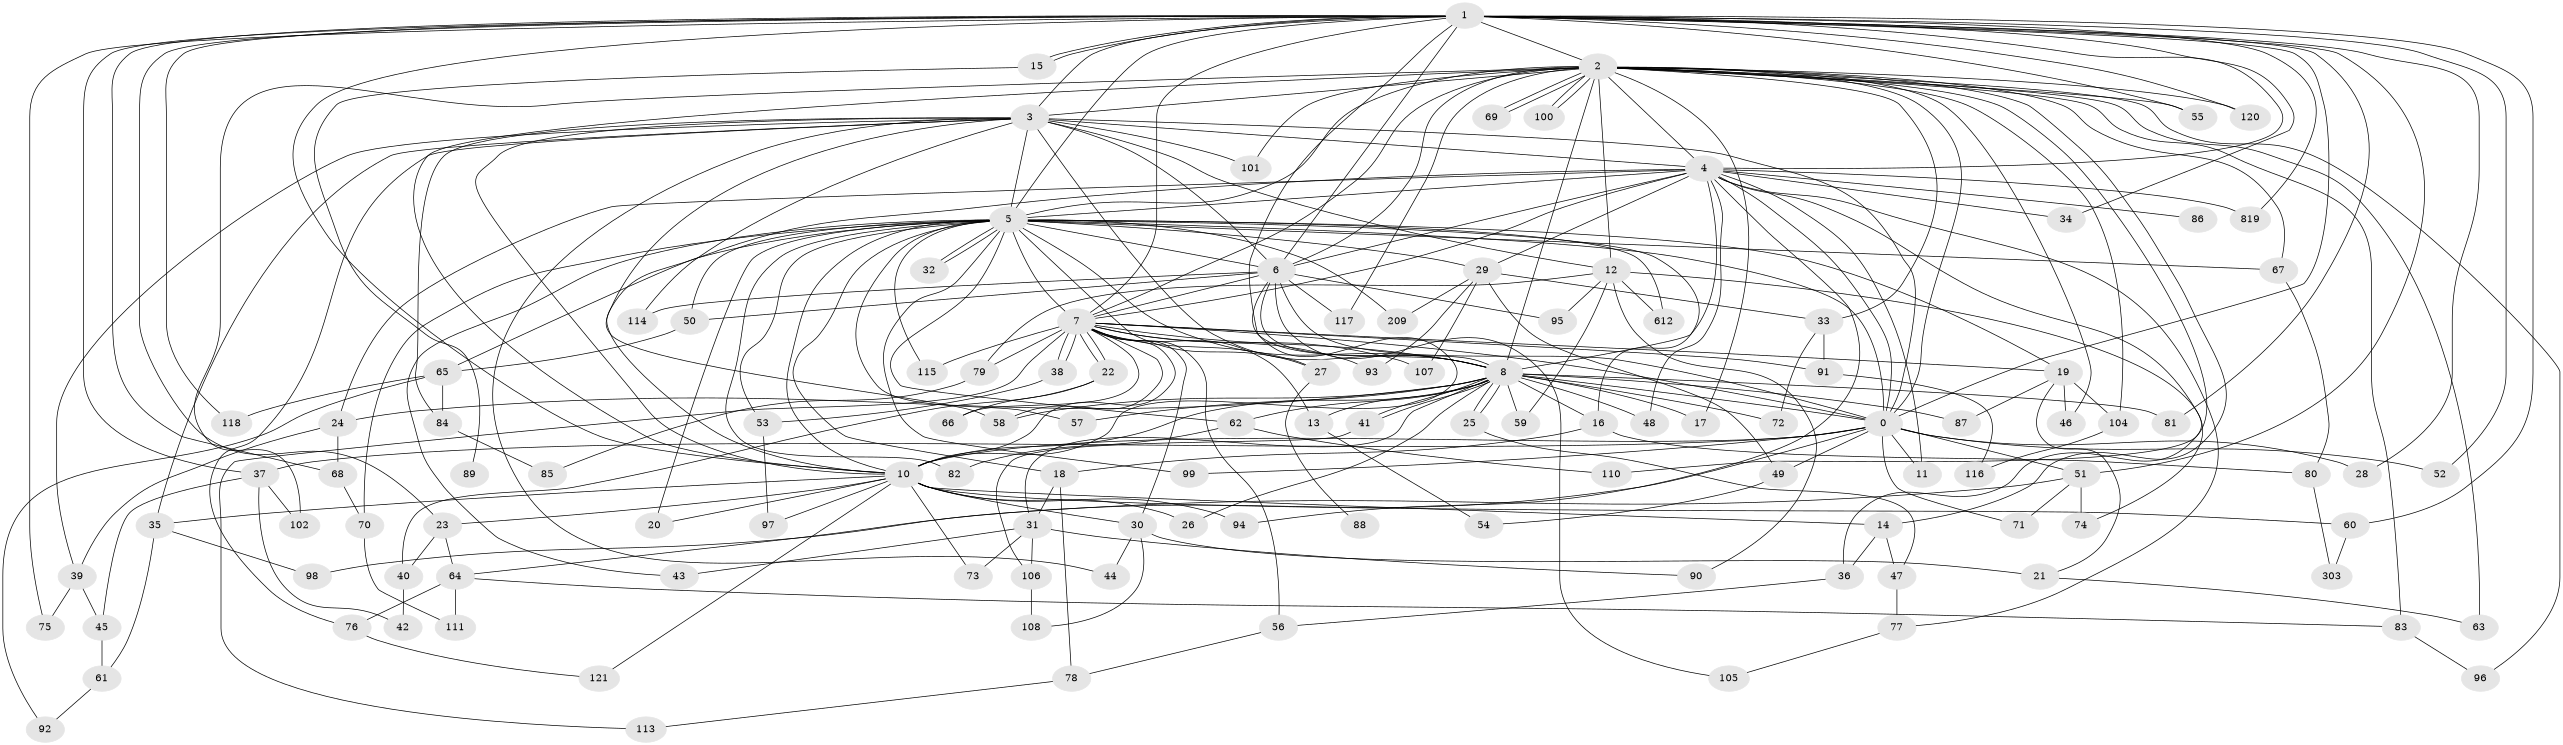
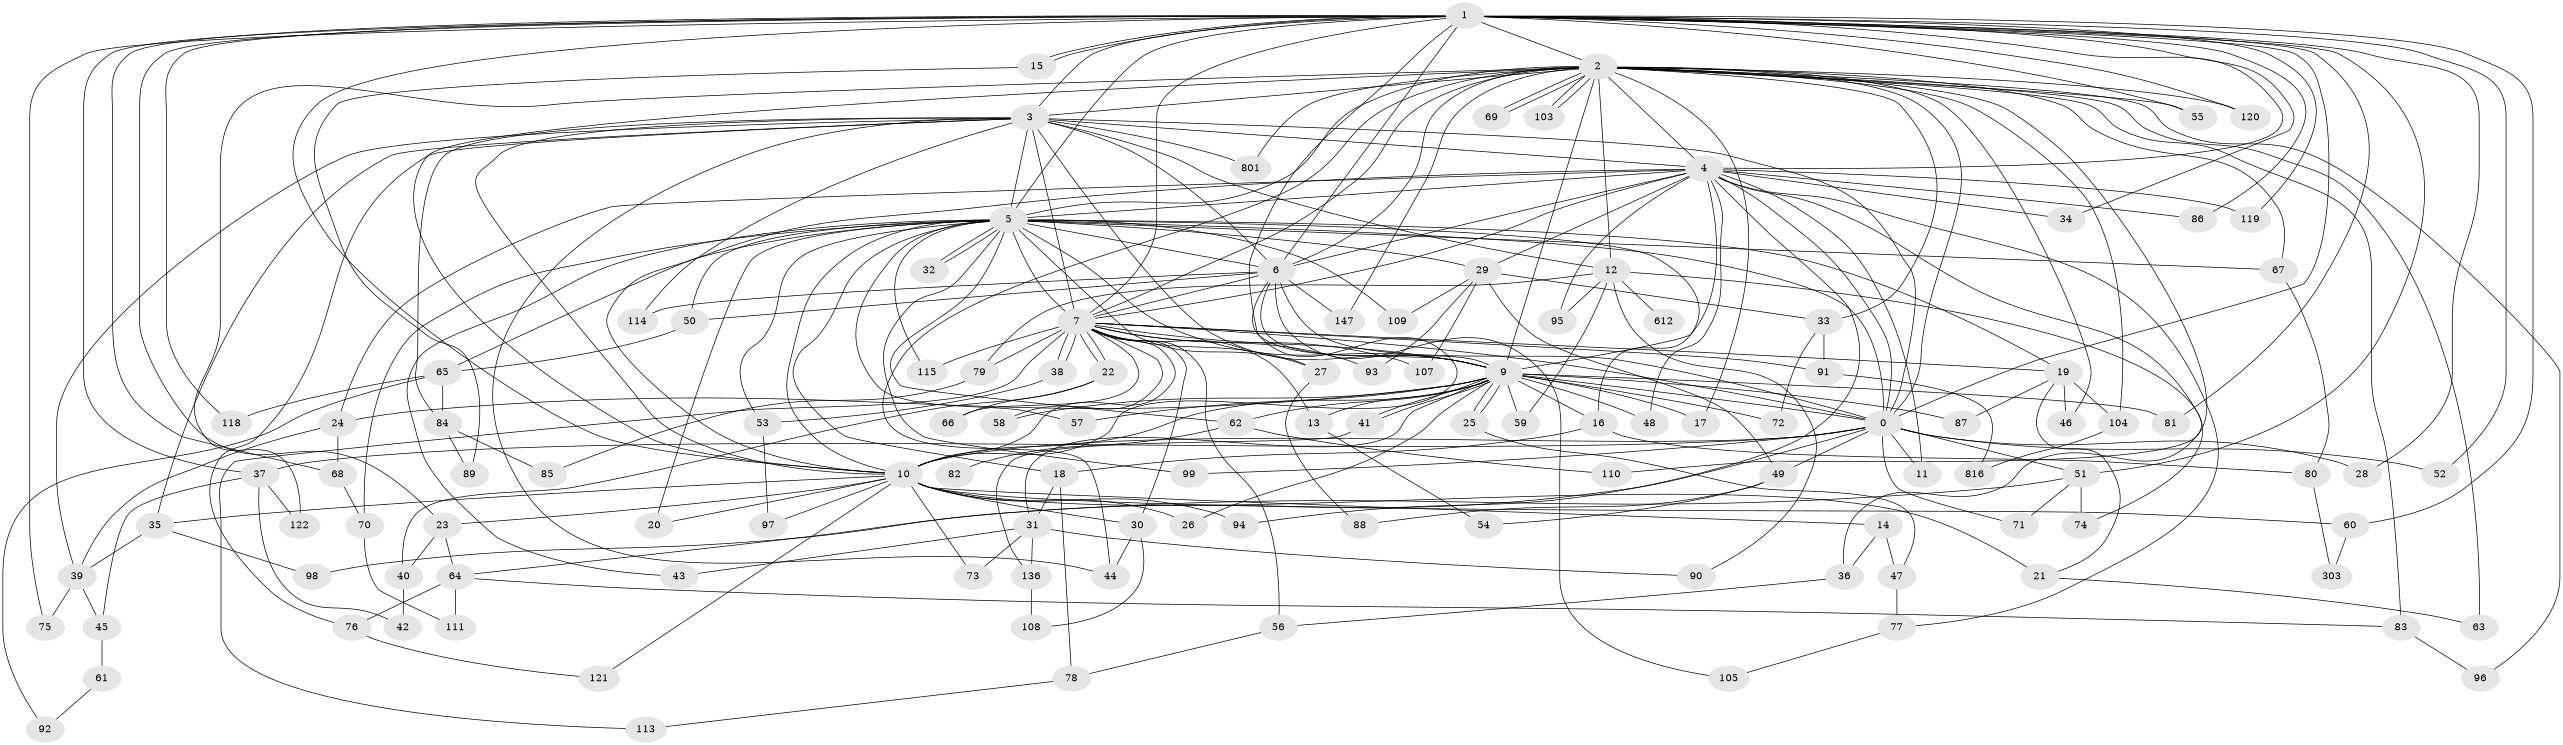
edge "1" -- "86": added
node "100": label "100" -> "103"
node "101": label "101" -> "801"
edge "2" -- "14": now "2" -- "44"
node "819": label "819" -> "119"
edge "5" -- "612": removed
edge "3" -- "58": now "3" -- "7"
edge "6" -- "95": now "4" -- "95"
node "117": label "117" -> "147"
node "209": label "209" -> "109"
edge "5" -- "82": removed
node "8": label "8" -> "9"
edge "84" -- "89": added
node "116": label "116" -> "816"
edge "49" -- "88": added
node "102": label "102" -> "122"
edge "30" -- "21": now "10" -- "21"
node "106": label "106" -> "136"
edge "35" -- "61": now "35" -- "39"
